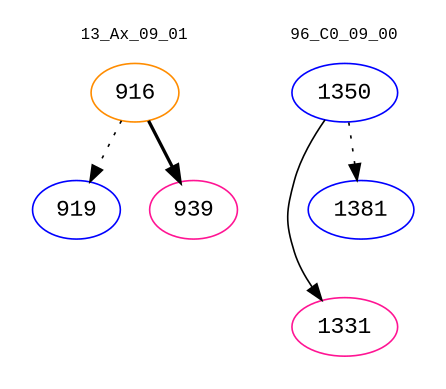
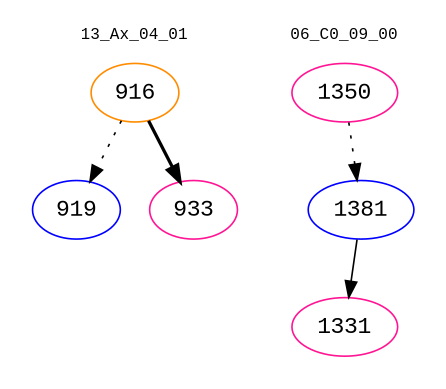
cluster "13_Ax_09_01": label "13_Ax_09_01" -> "13_Ax_04_01"
cluster "96_C0_09_00": label "96_C0_09_00" -> "06_C0_09_00"
node "1350": color blue -> deeppink
edge "1350" -> "1331": now "1381" -> "1331"
node "939": label "939" -> "933"
